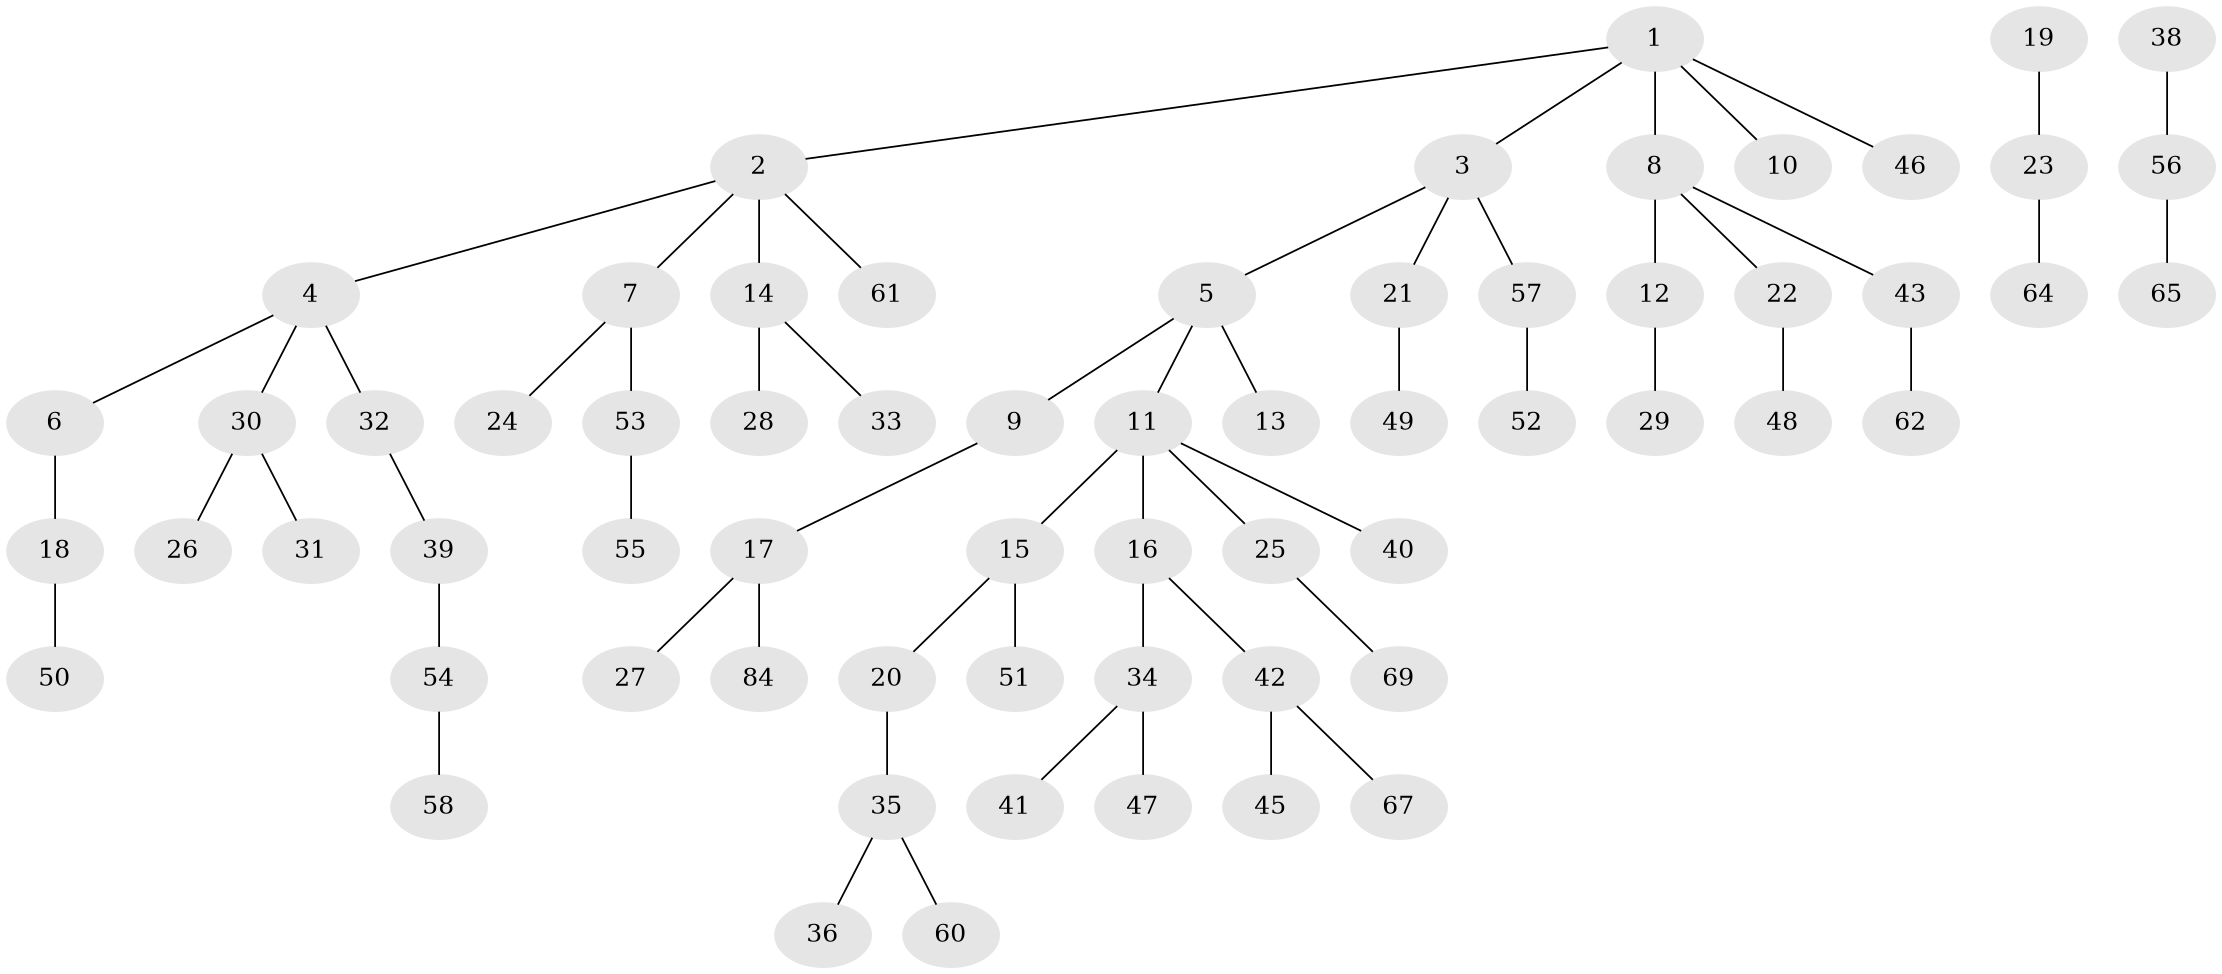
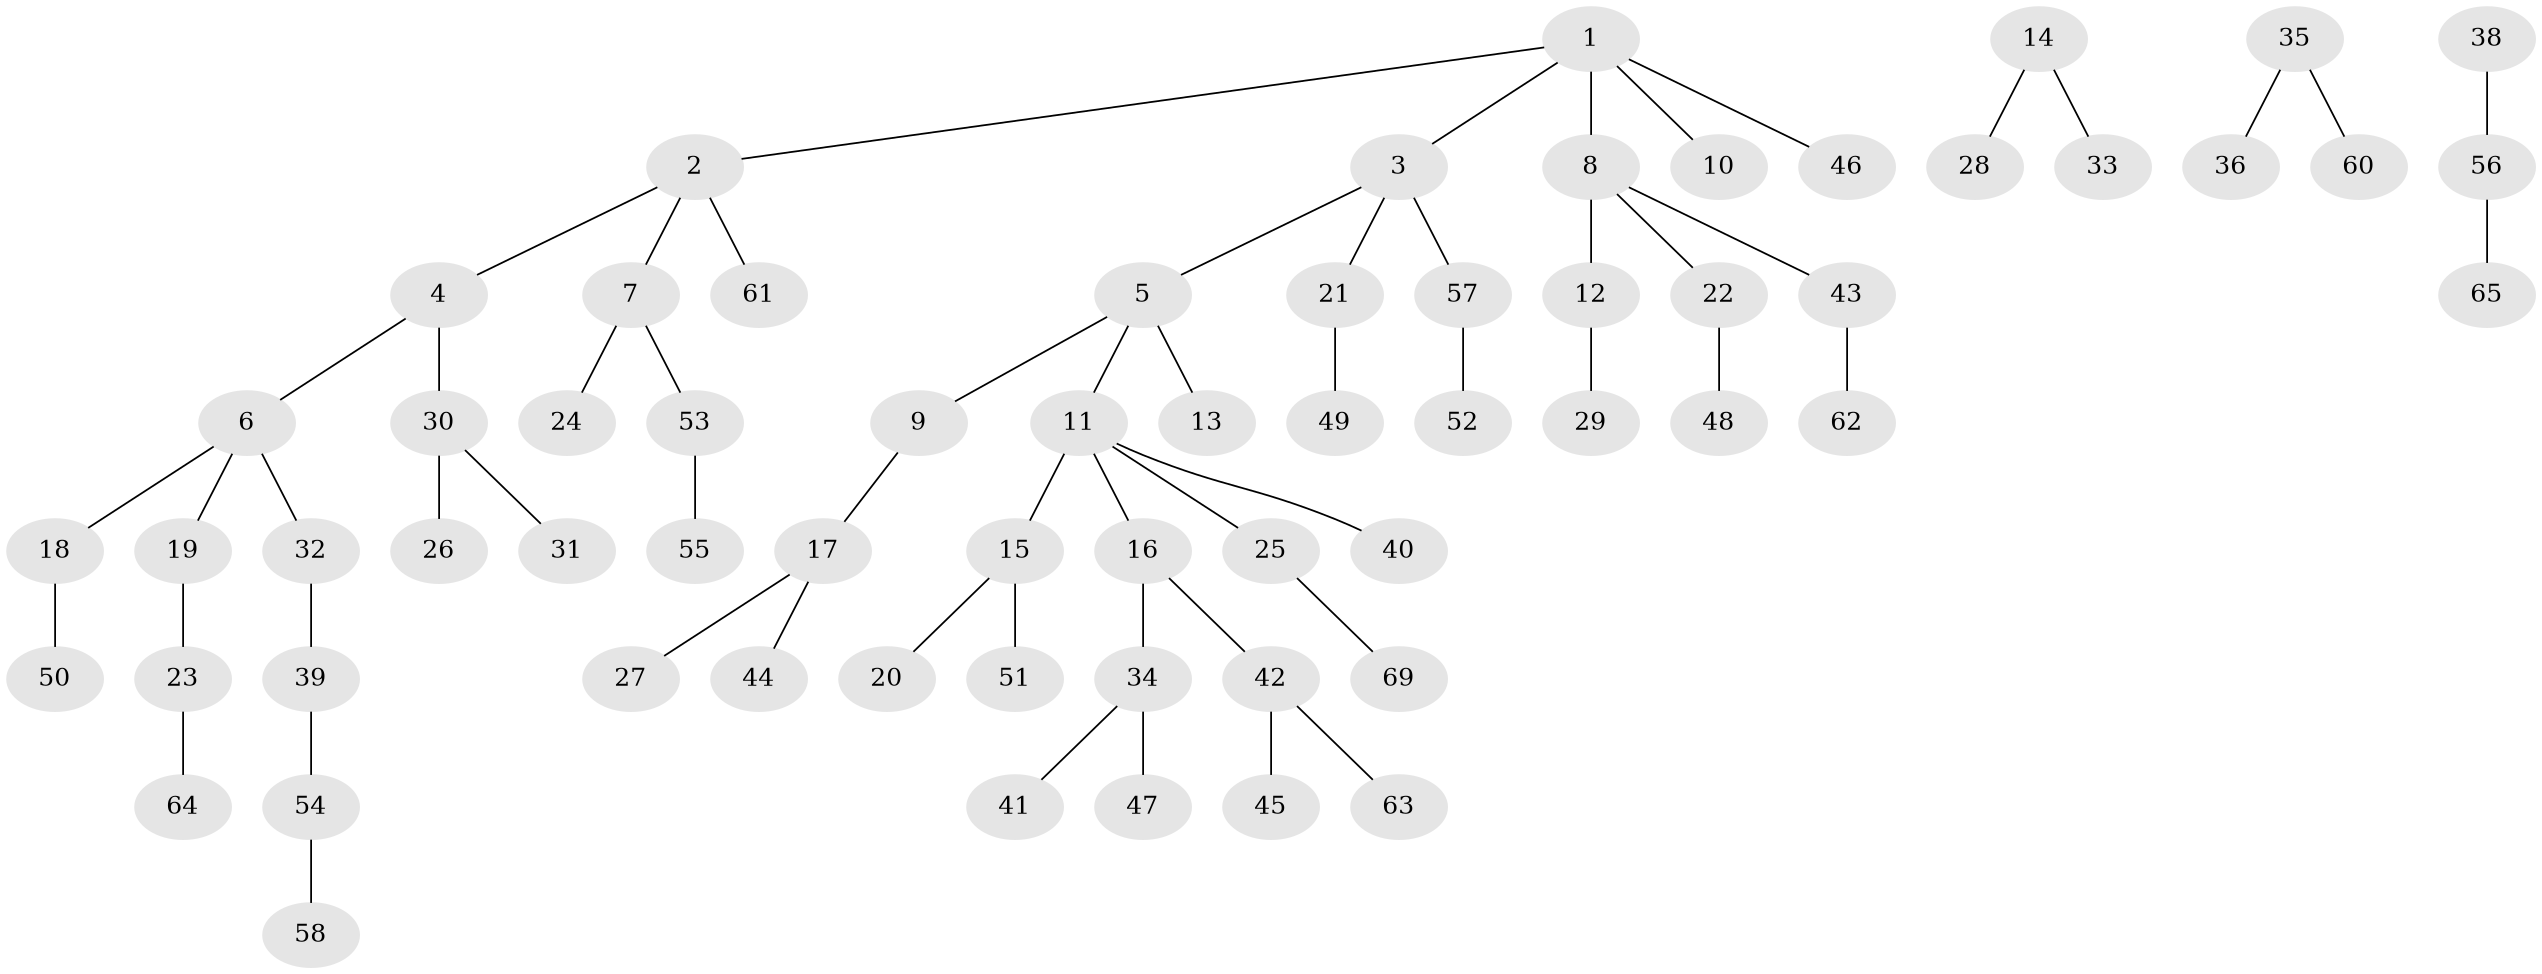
edge "2" -- "14": removed
edge "4" -- "32": now "6" -- "32"
edge "6" -- "19": added
node "84": label "84" -> "44"
edge "20" -- "35": removed
node "67": label "67" -> "63"
